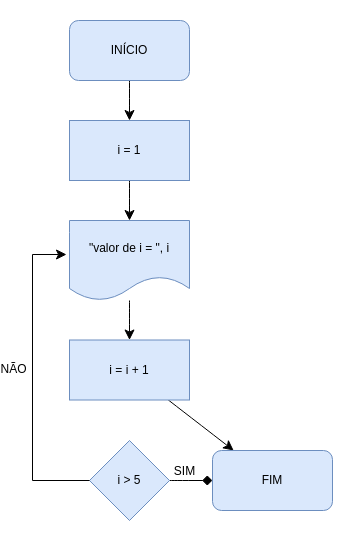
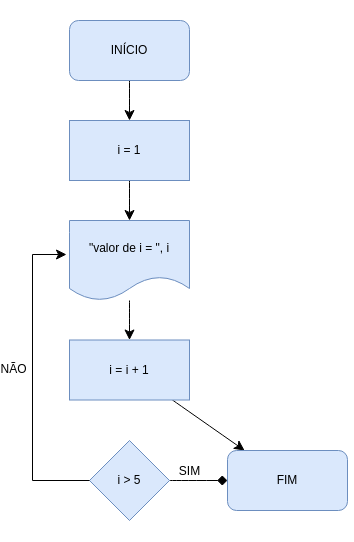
node "FIM": moved (273, 481) -> (288, 481)
